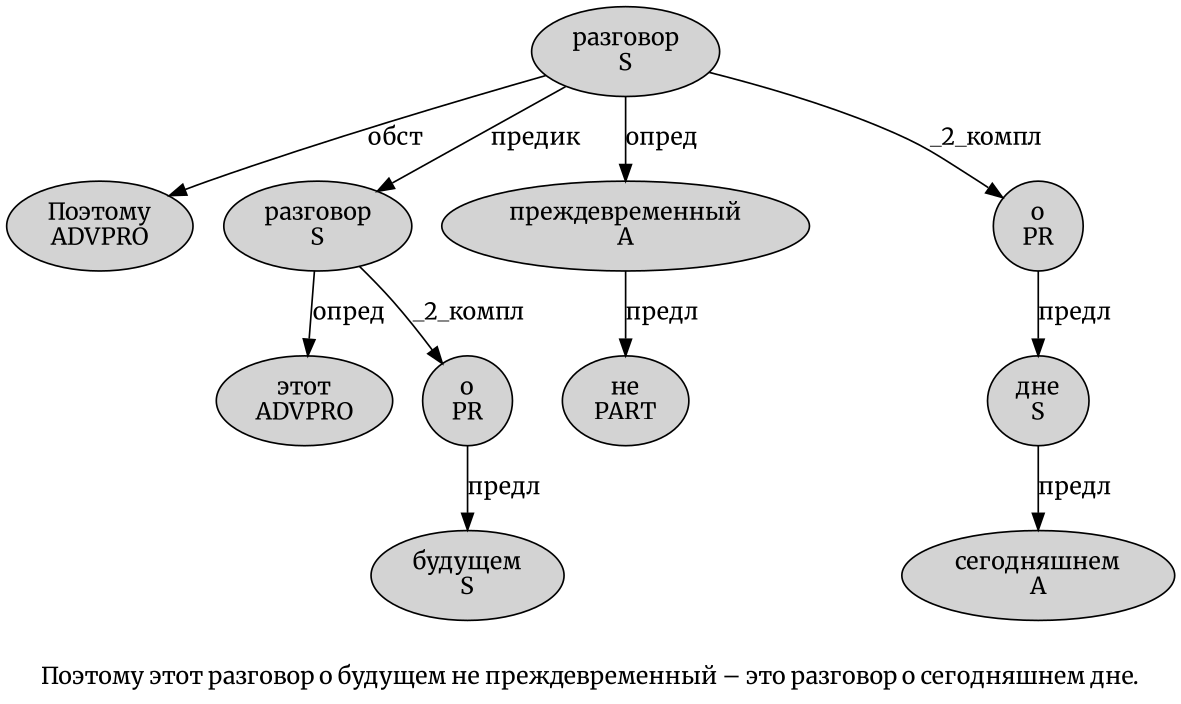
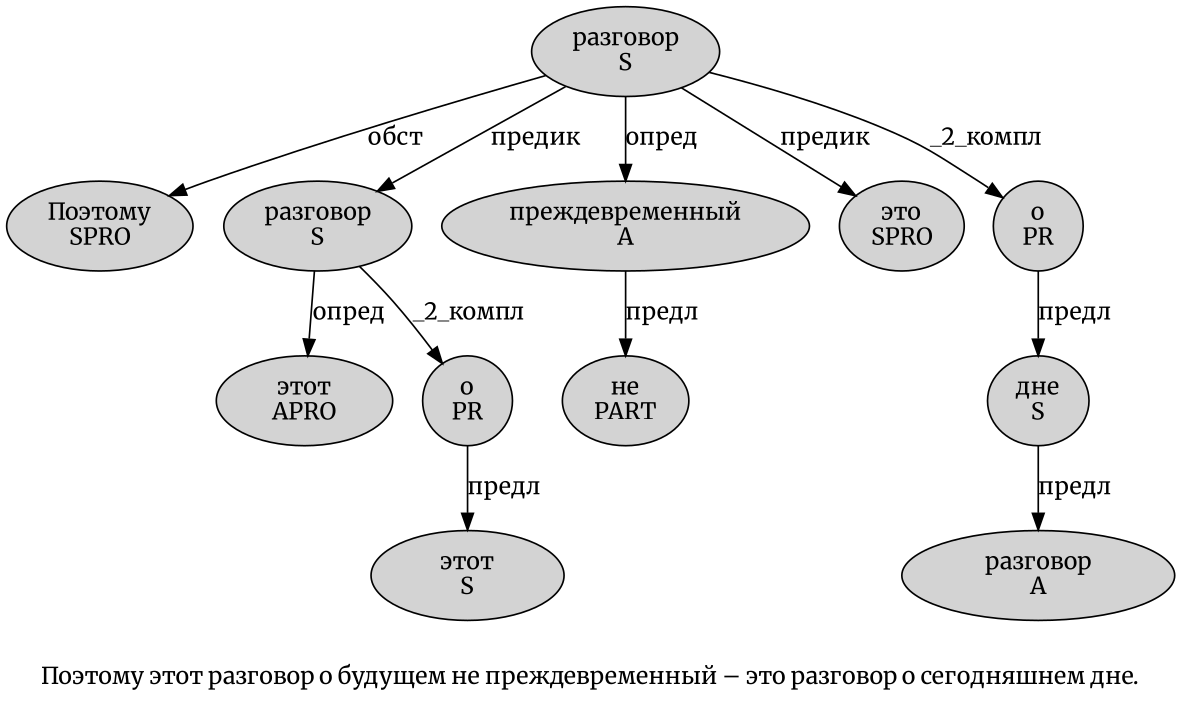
node "Поэтому ADVPRO": label "Поэтому ADVPRO" -> "Поэтому SPRO"
node "это SPRO": added
node "этот ADVPRO": label "этот ADVPRO" -> "этот APRO"
node "будущем S": label "будущем S" -> "этот S"
node "сегодняшнем A": label "сегодняшнем A" -> "разговор A"
